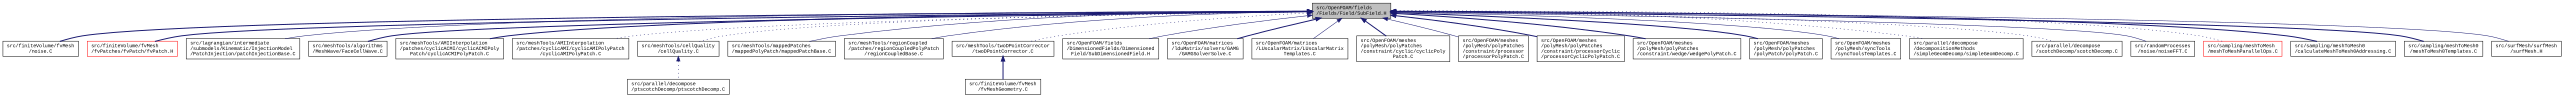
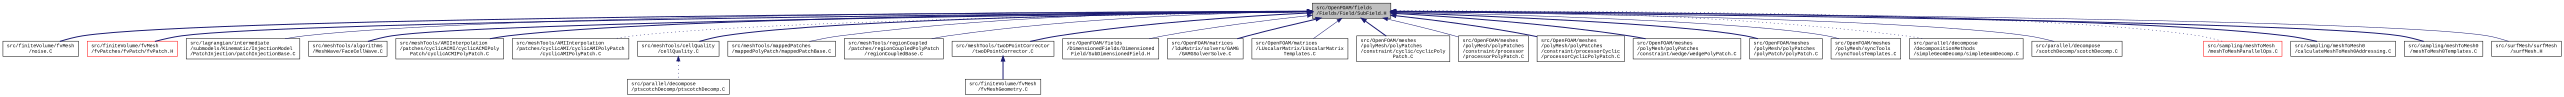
edge "src/meshTools/cellQuality /cellQuality.C" -> "src/OpenFOAM/fields /Fields/Field/SubField.H": style dotted -> bold
edge "src/parallel/decompose /scotchDecomp/scotchDecomp.C" -> "src/OpenFOAM/fields /Fields/Field/SubField.H": style dotted -> solid
edge "src/meshTools/twoDPointCorrector /twoDPointCorrector.C" -> "src/OpenFOAM/fields /Fields/Field/SubField.H": style dotted -> bold
node "src/randomProcesses /noise/noiseFFT.C": removed
